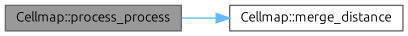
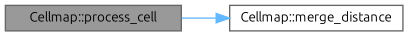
node "Cellmap::process_process": label "Cellmap::process_process" -> "Cellmap::process_cell"
